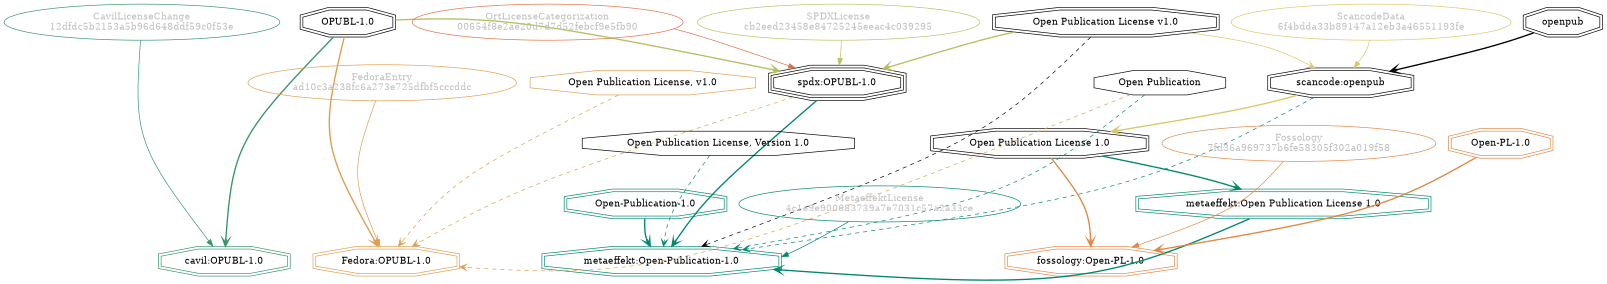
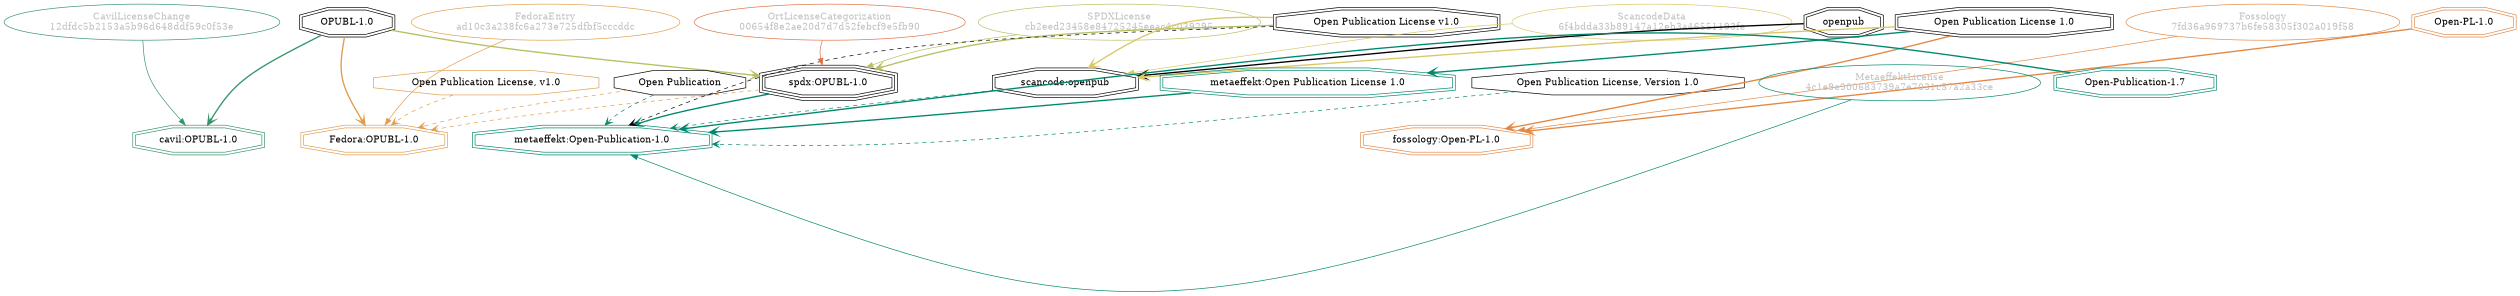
edge "Open Publication License v1.0" -> "scancode:openpub": style solid -> bold
edge "scancode:openpub" -> "Open Publication License 1.0": reversed
node "Open-Publication-1.0": label "Open-Publication-1.0" -> "Open-Publication-1.7"
